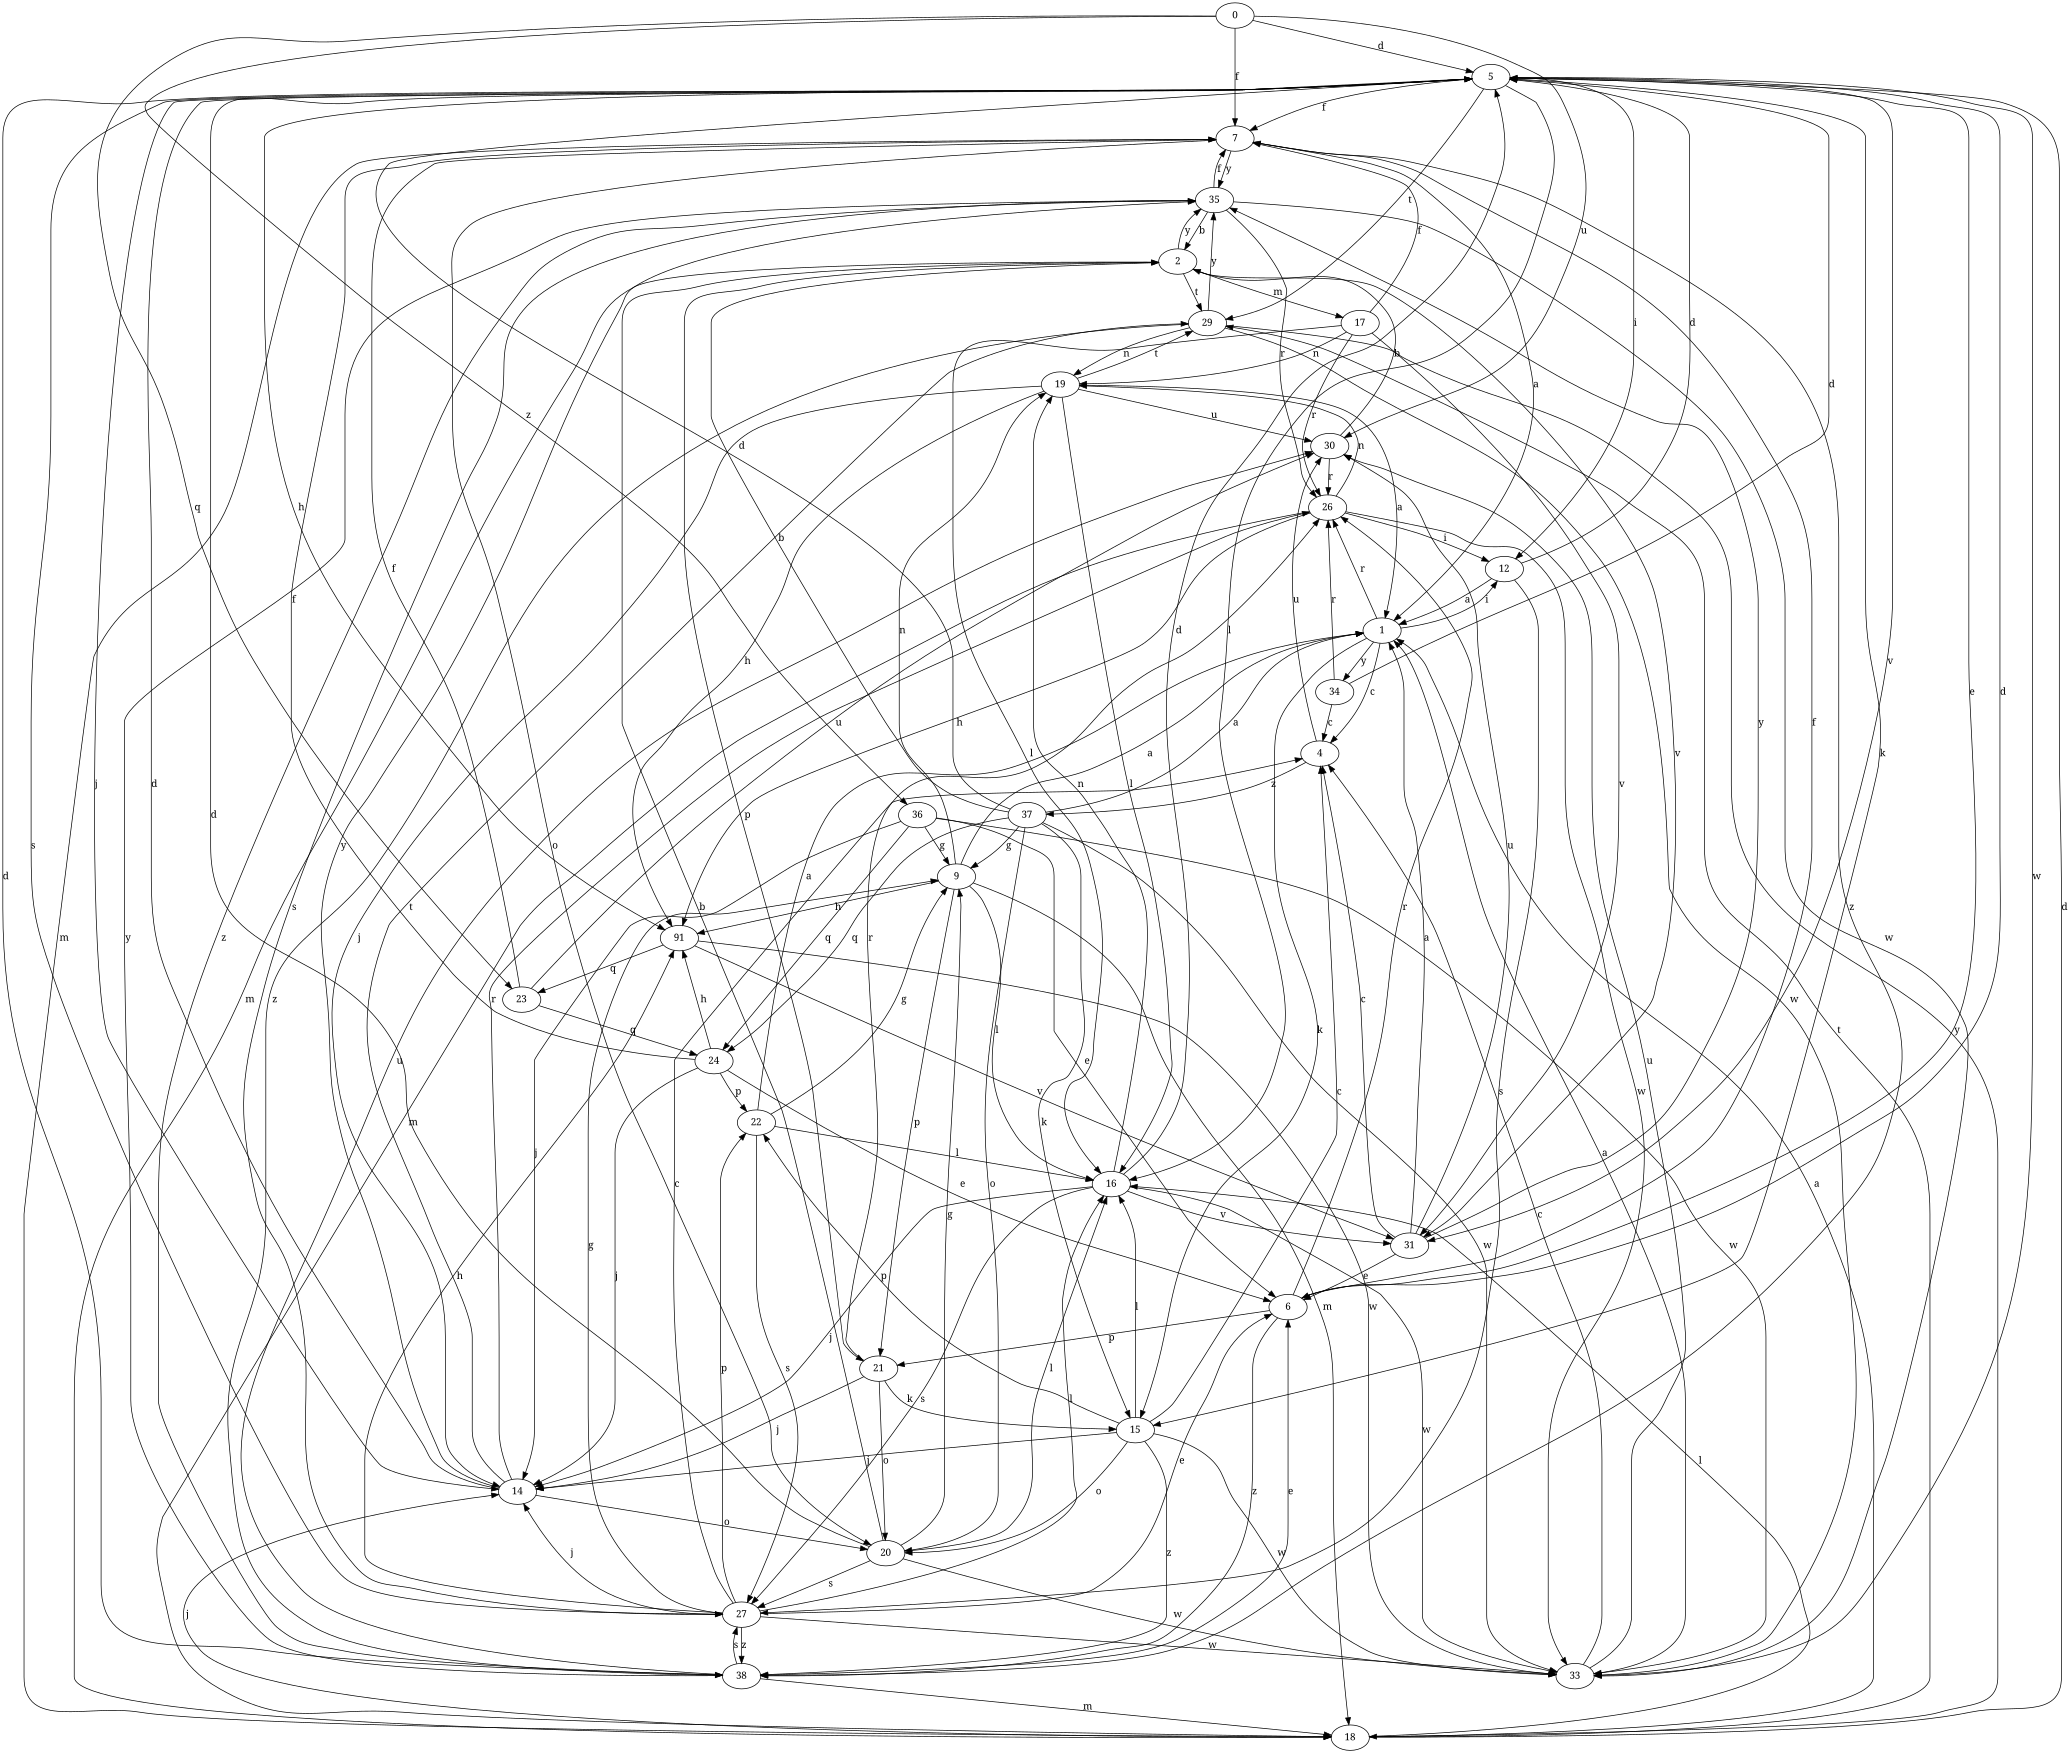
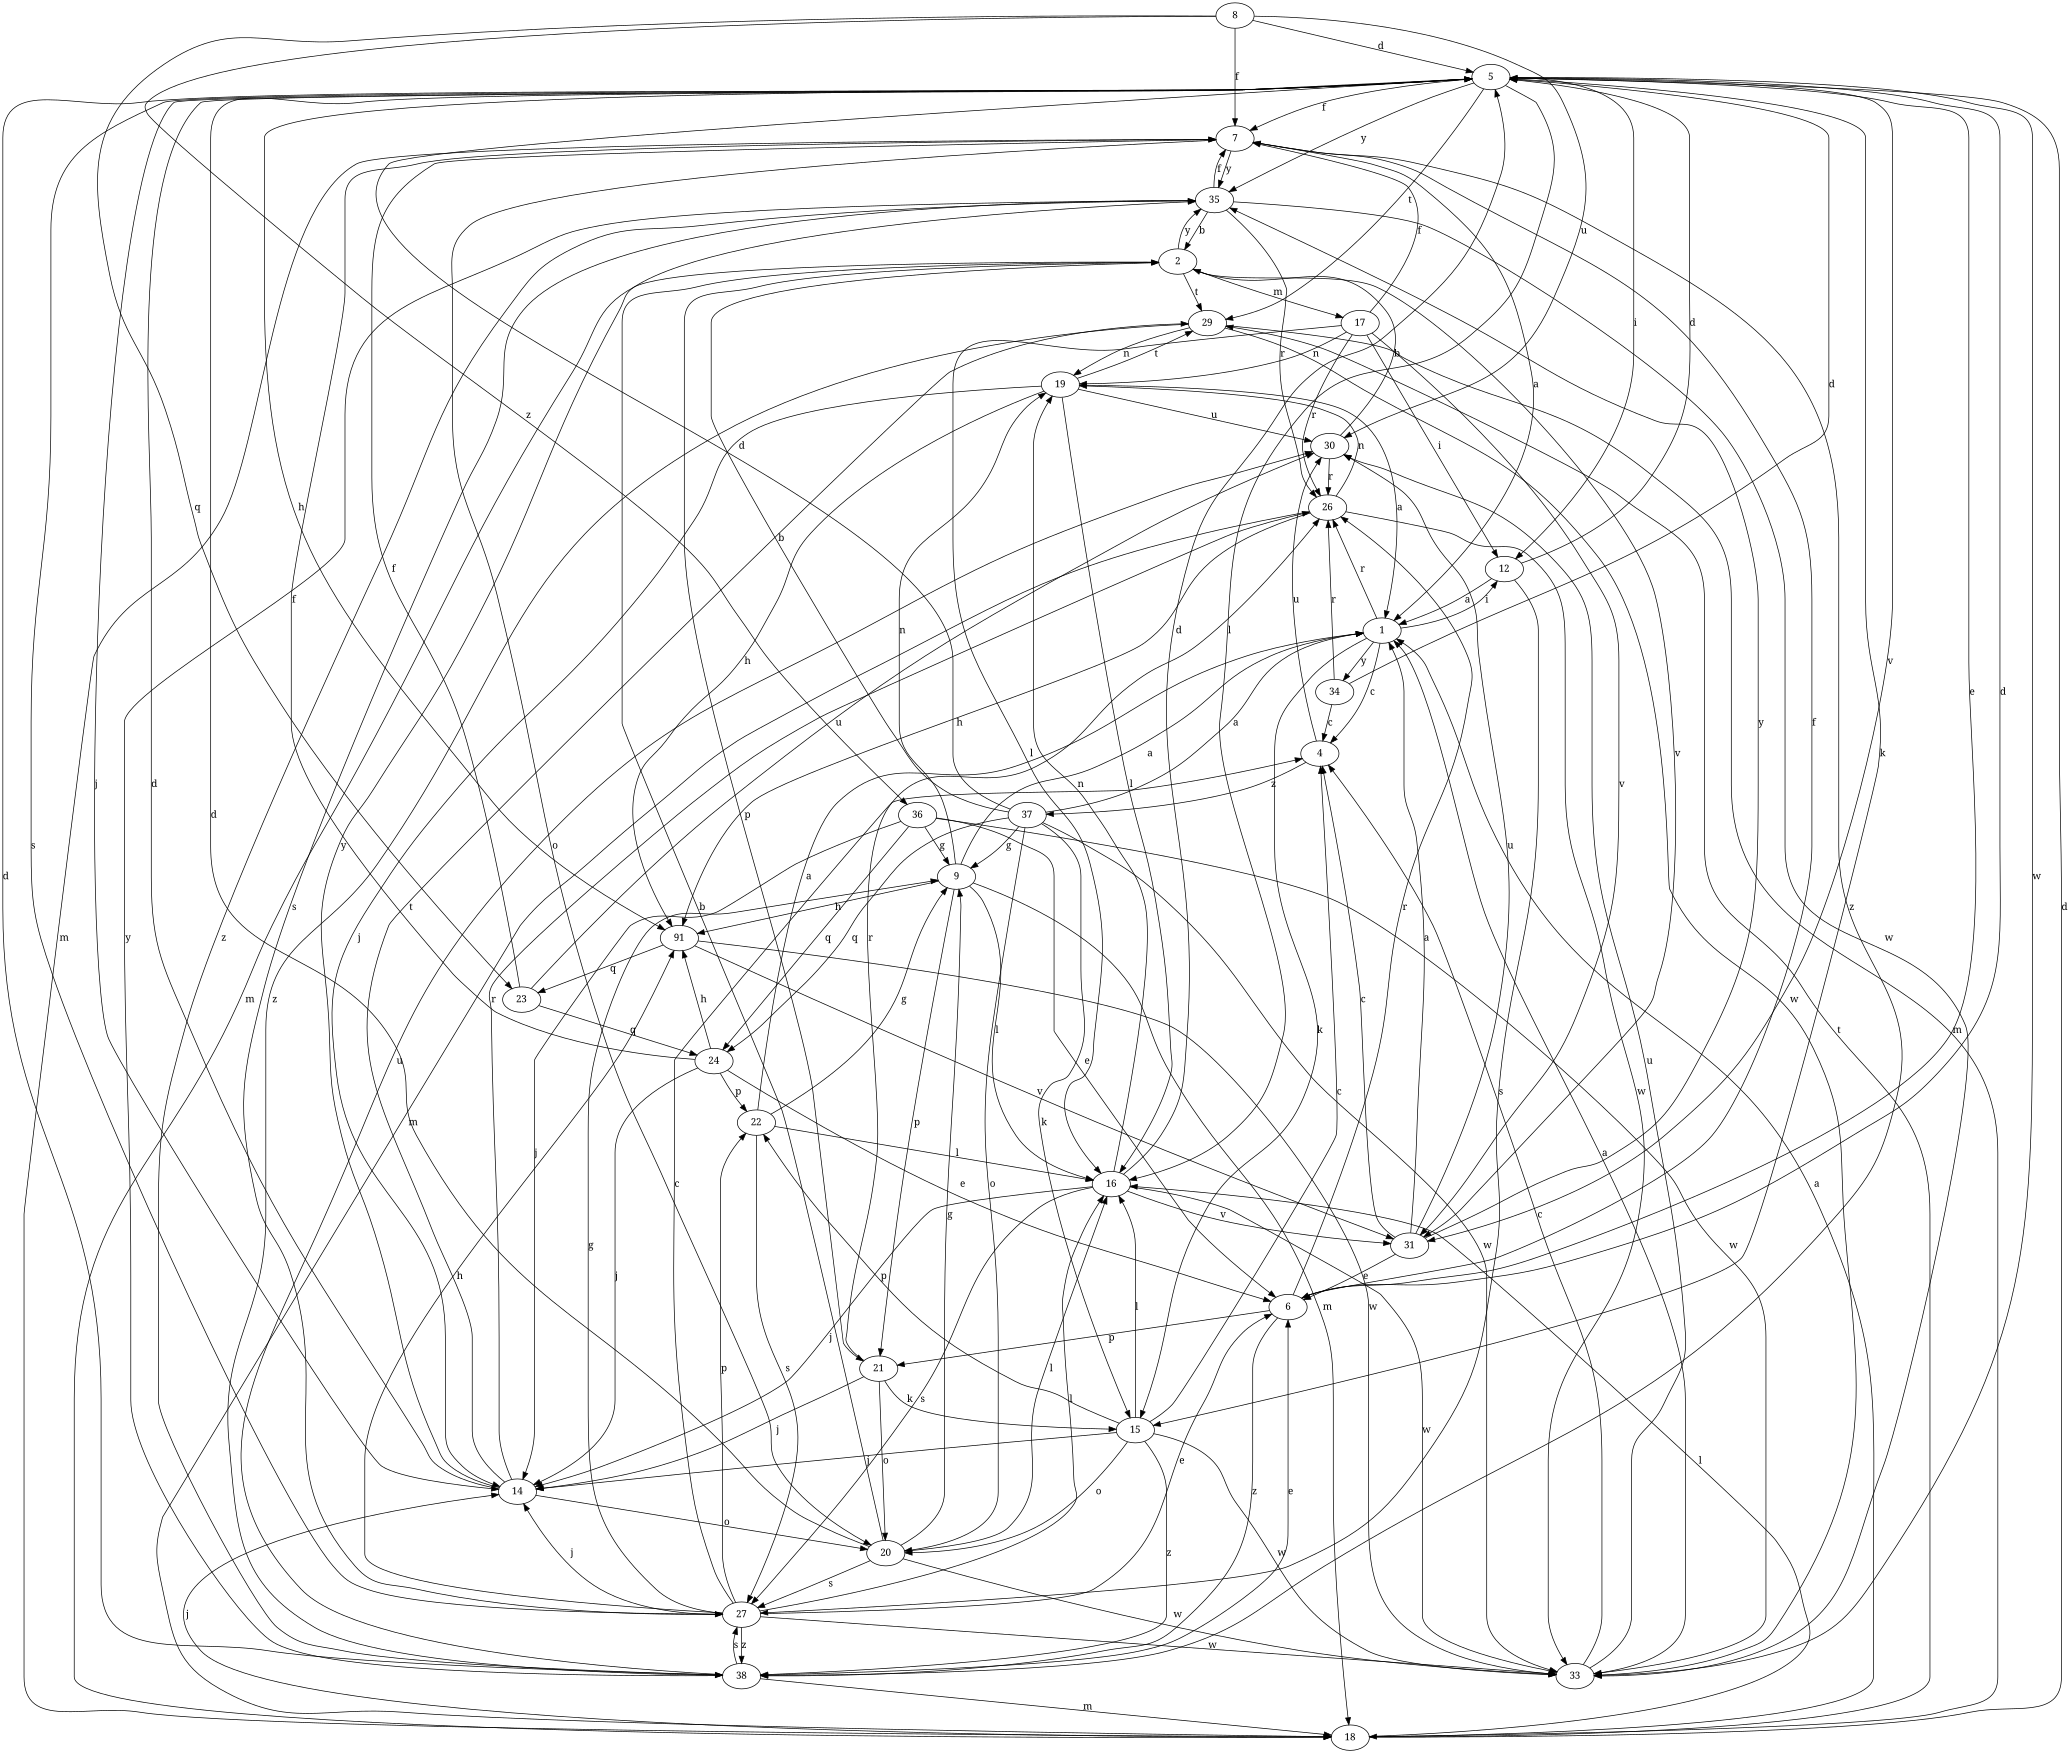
node "0": label "0" -> "8"
edge "29" -> "35": now "5" -> "35"
edge "26" -> "12": now "17" -> "12"
edge "29" -> "18": label "y" -> "m"
